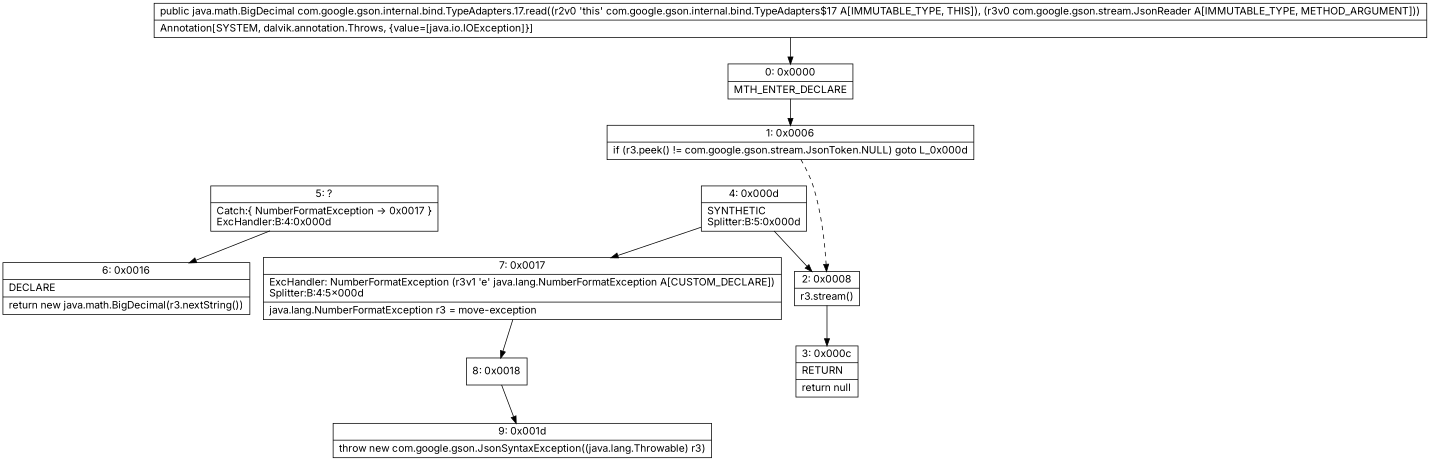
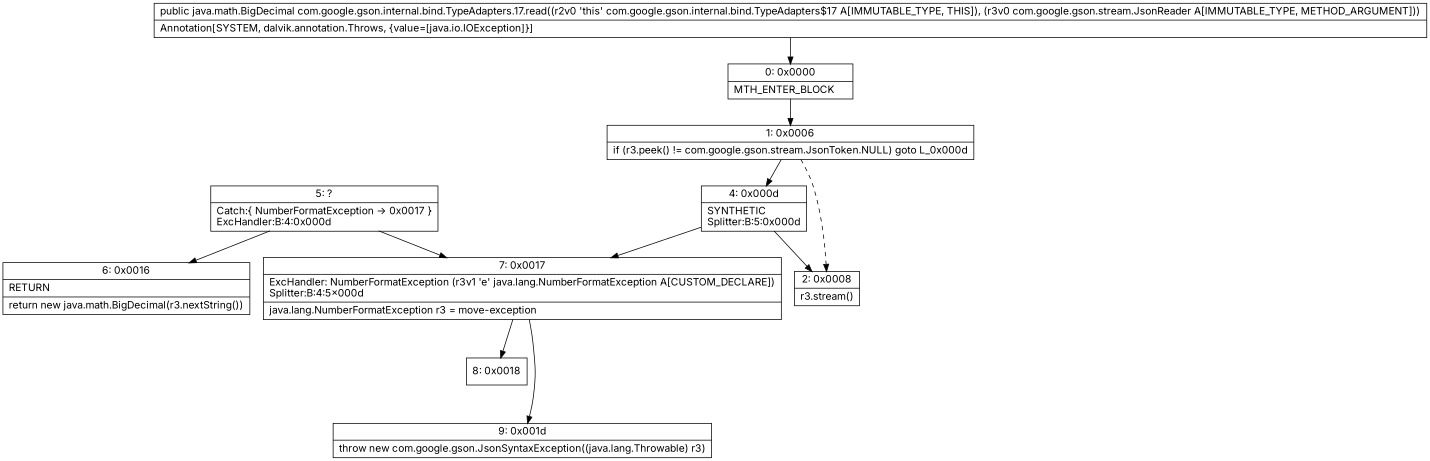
node "0: 0x0000": text "MTH_ENTER_DECLARE" -> "MTH_ENTER_BLOCK"
edge "1: 0x0006" -> "4: 0x000d": added
edge "5: ?" -> "7: 0x0017": added
node "6: 0x0016": text "DECLARE" -> "RETURN"
node "3: 0x000c": removed
edge "8: 0x0018" -> "9: 0x001d": now "7: 0x0017" -> "9: 0x001d"
